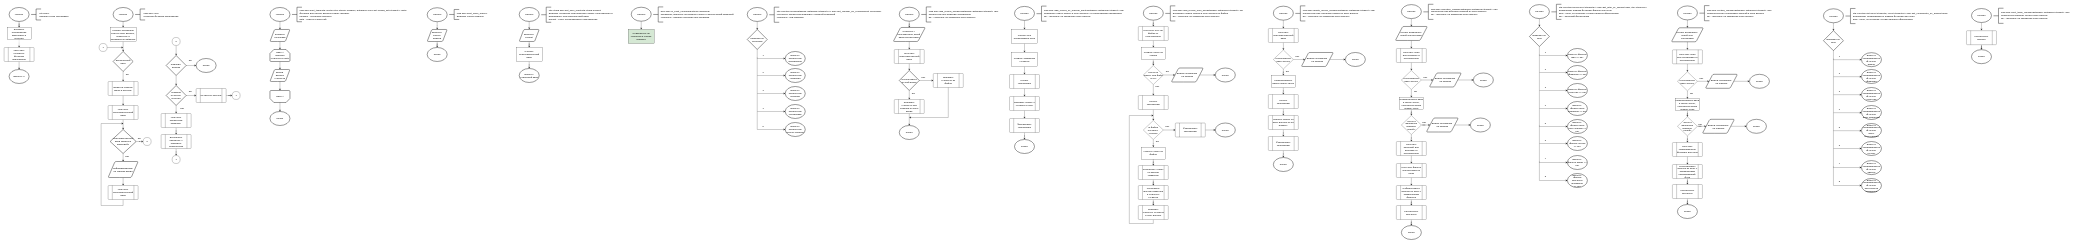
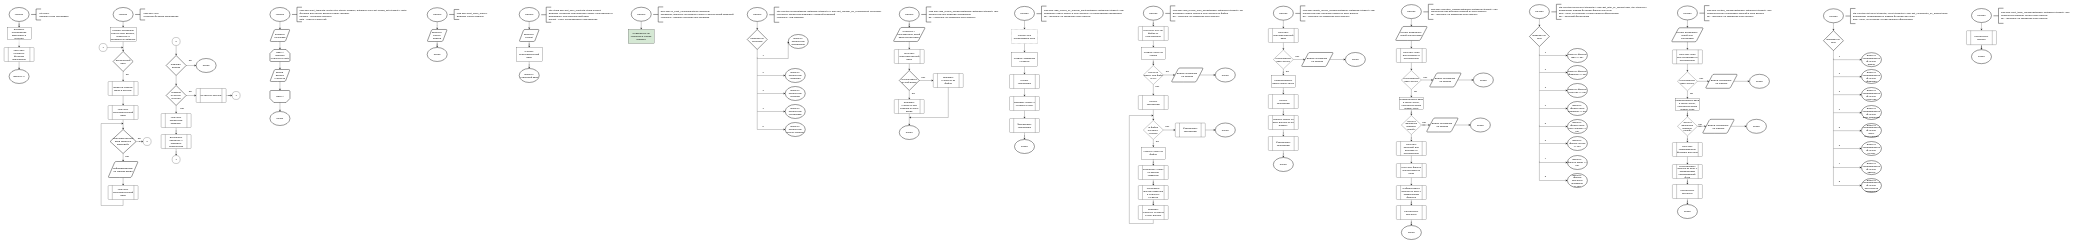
node "Считать все необходимые поля": style solid -> dashed
node "Вернуть обработчик добавления": moved (795, 58) -> (798, 41)
